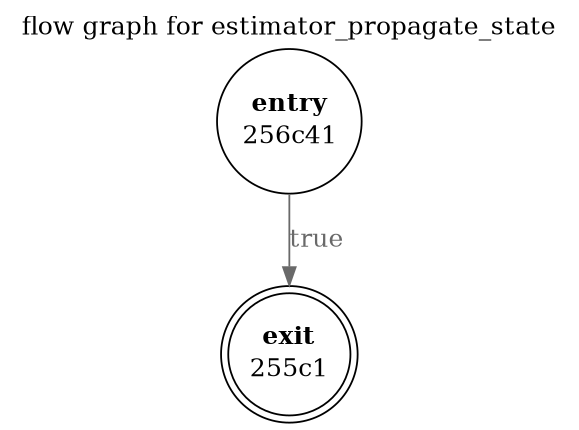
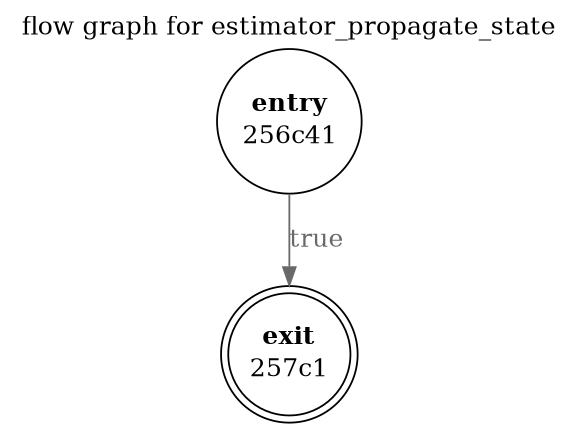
node "exit": text "255c1" -> "257c1"
